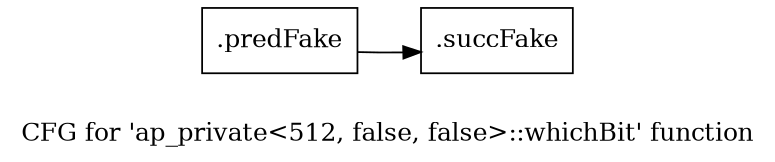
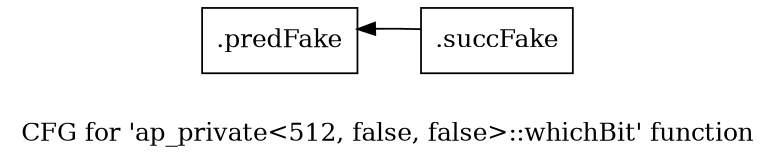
edge ".predFake" -> ".succFake": reversed
